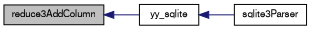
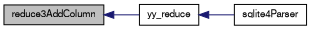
node "yy_sqlite": label "yy_sqlite" -> "yy_reduce"
node "sqlite3Parser": label "sqlite3Parser" -> "sqlite4Parser"
